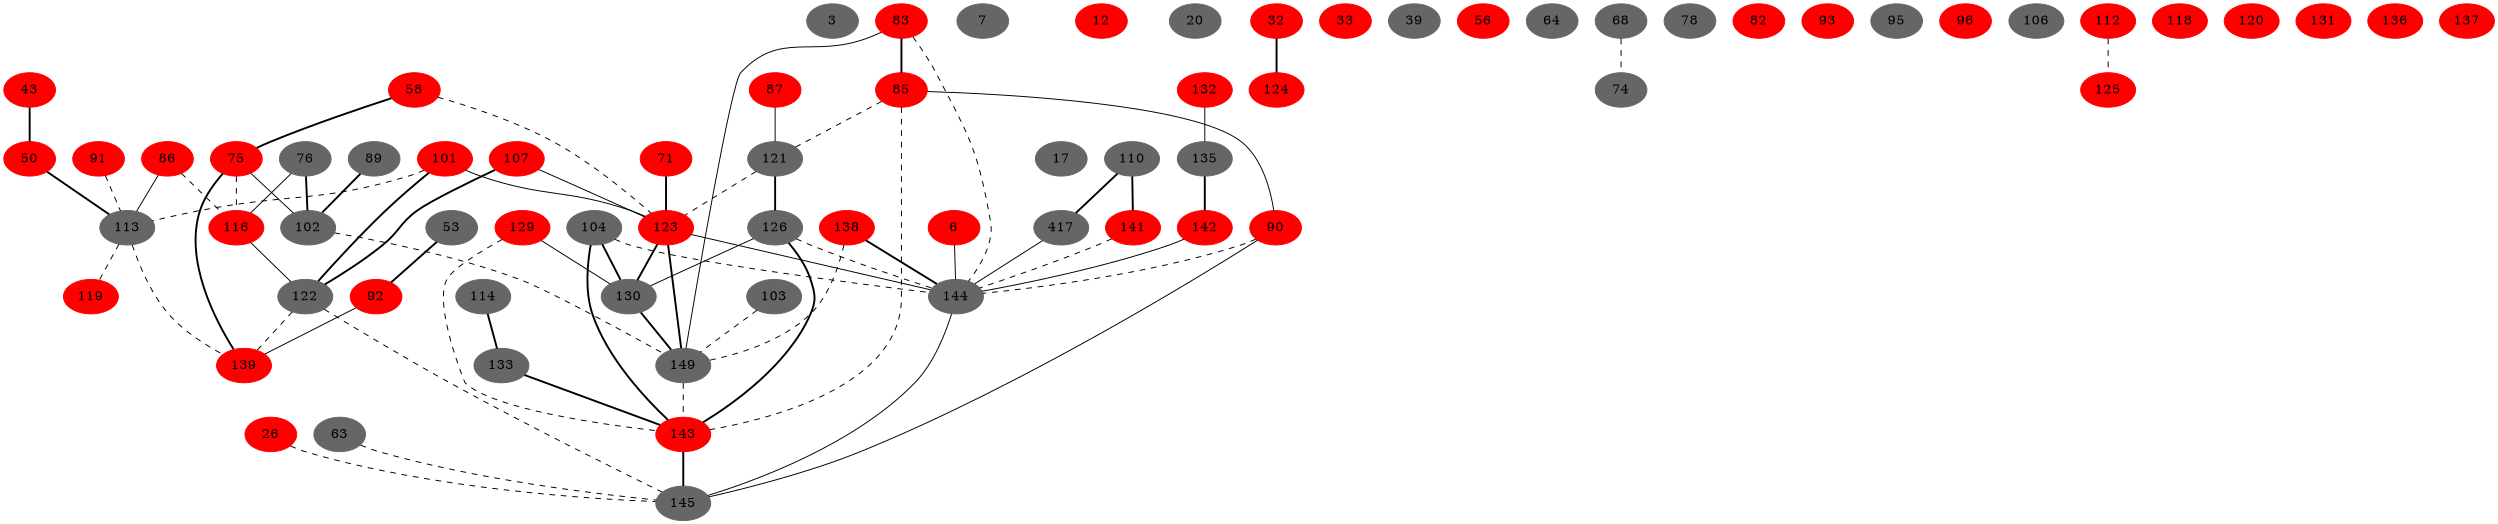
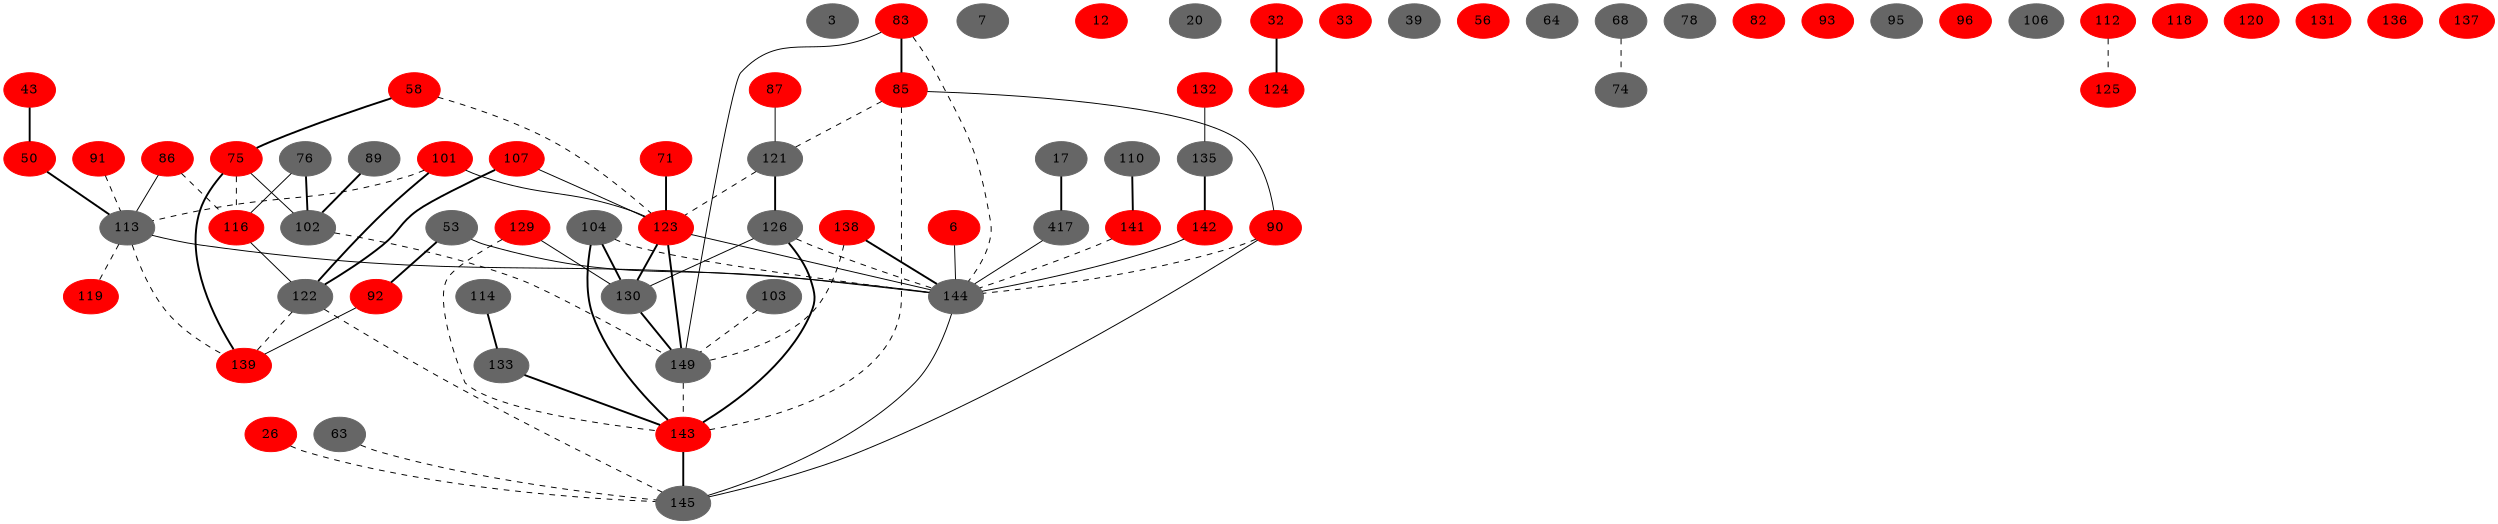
edge "110" -- "417": now "17" -- "417"
edge "113" -- "144": added
edge "53" -- "144": added
